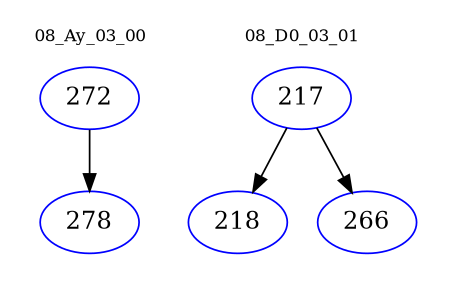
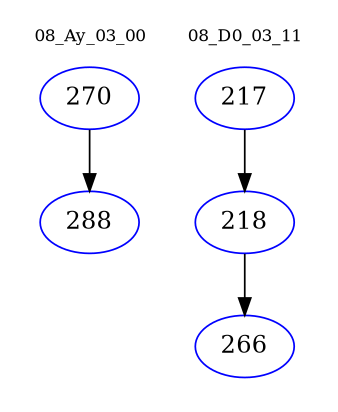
cluster "08_D0_03_01": label "08_D0_03_01" -> "08_D0_03_11"
node "272": label "272" -> "270"
edge "217" -> "266": now "218" -> "266"
node "278": label "278" -> "288"
